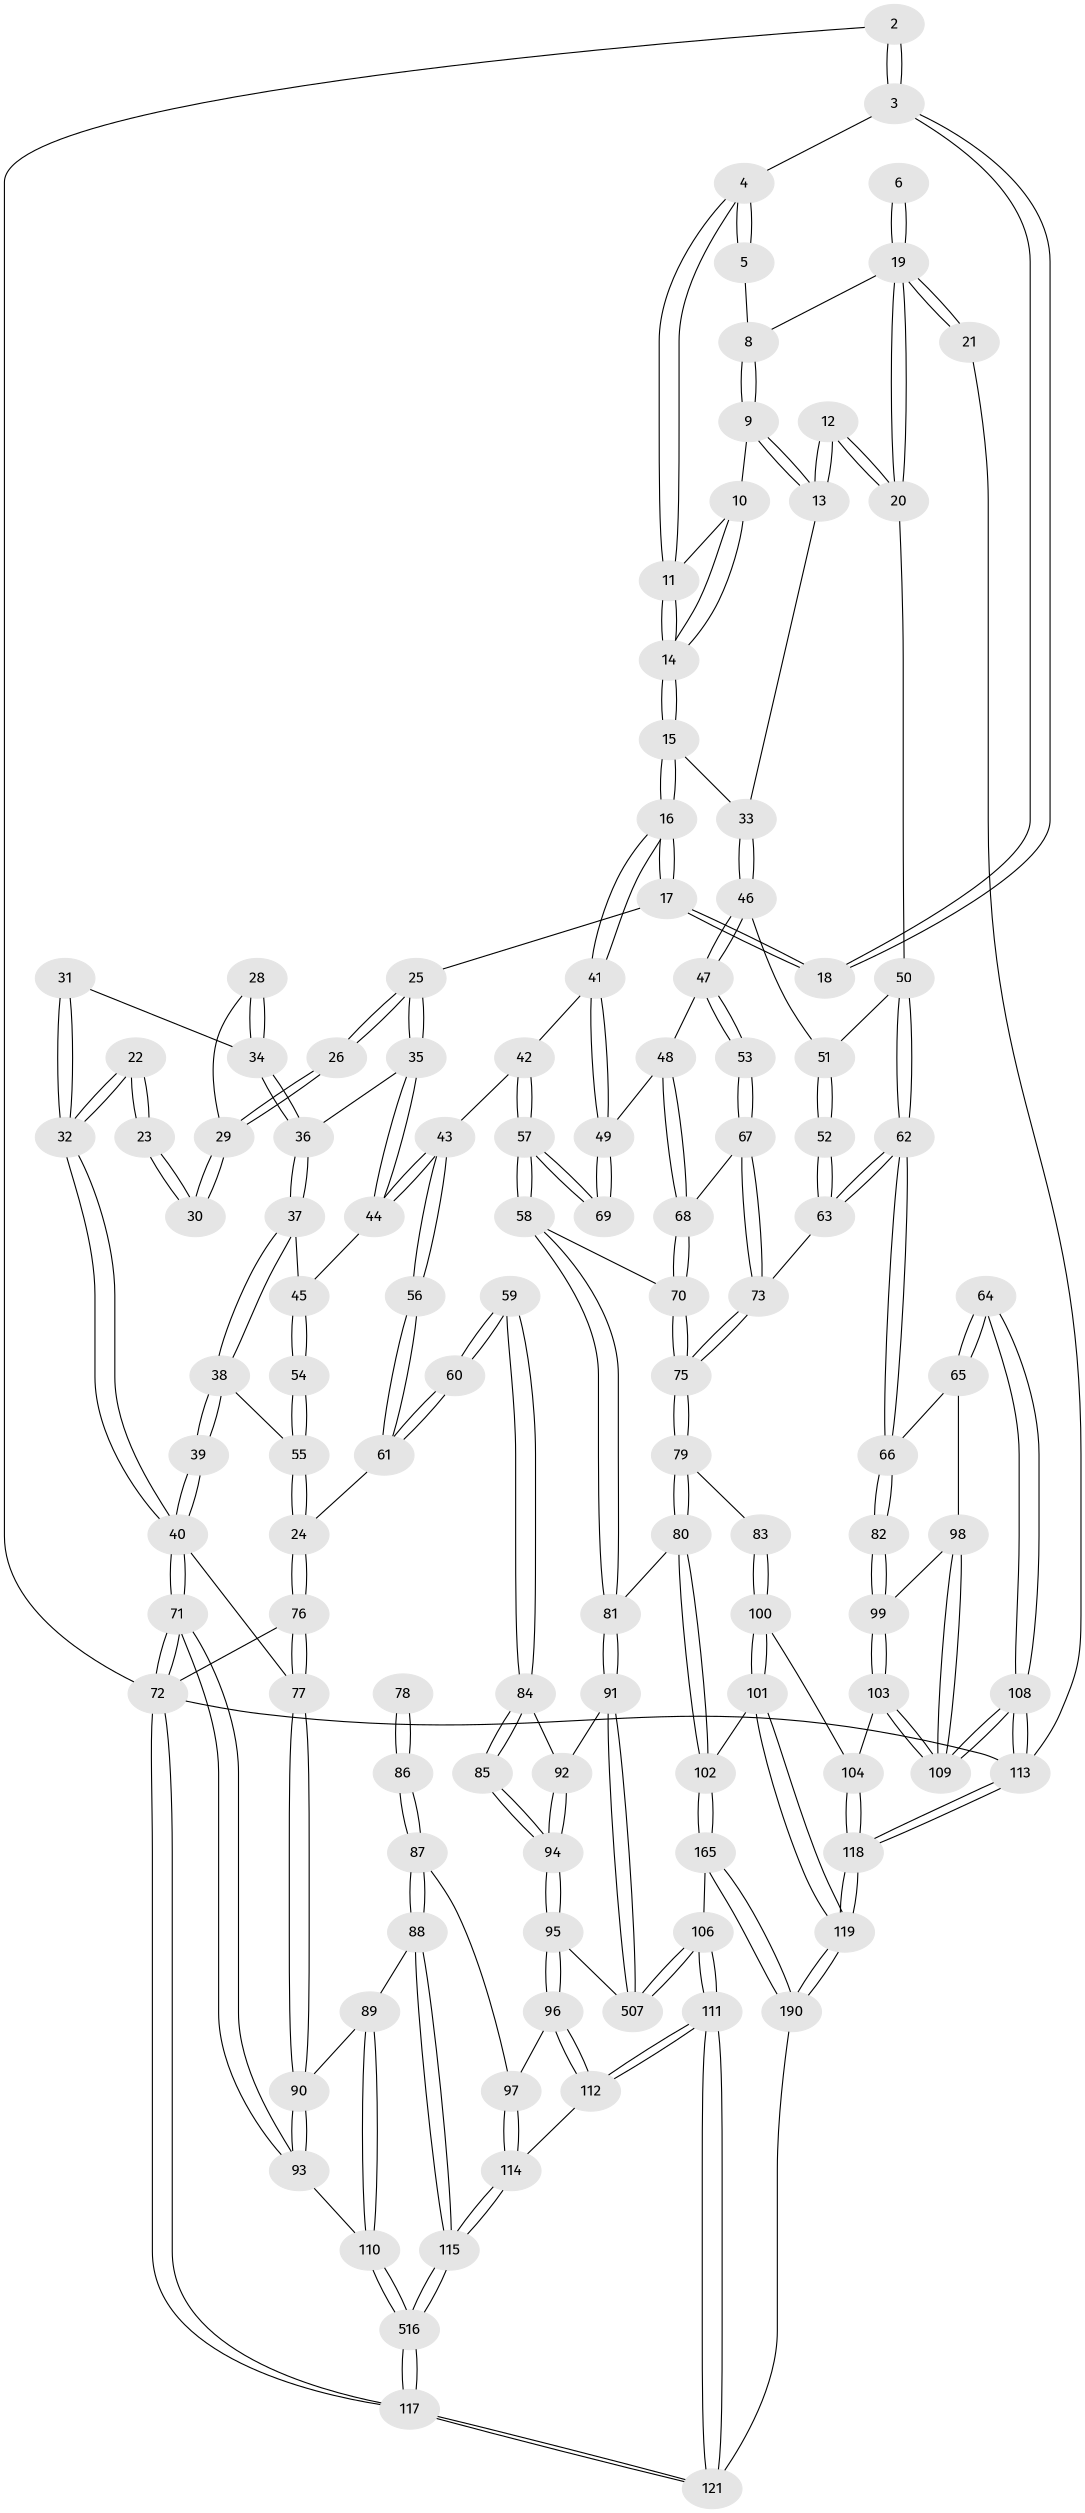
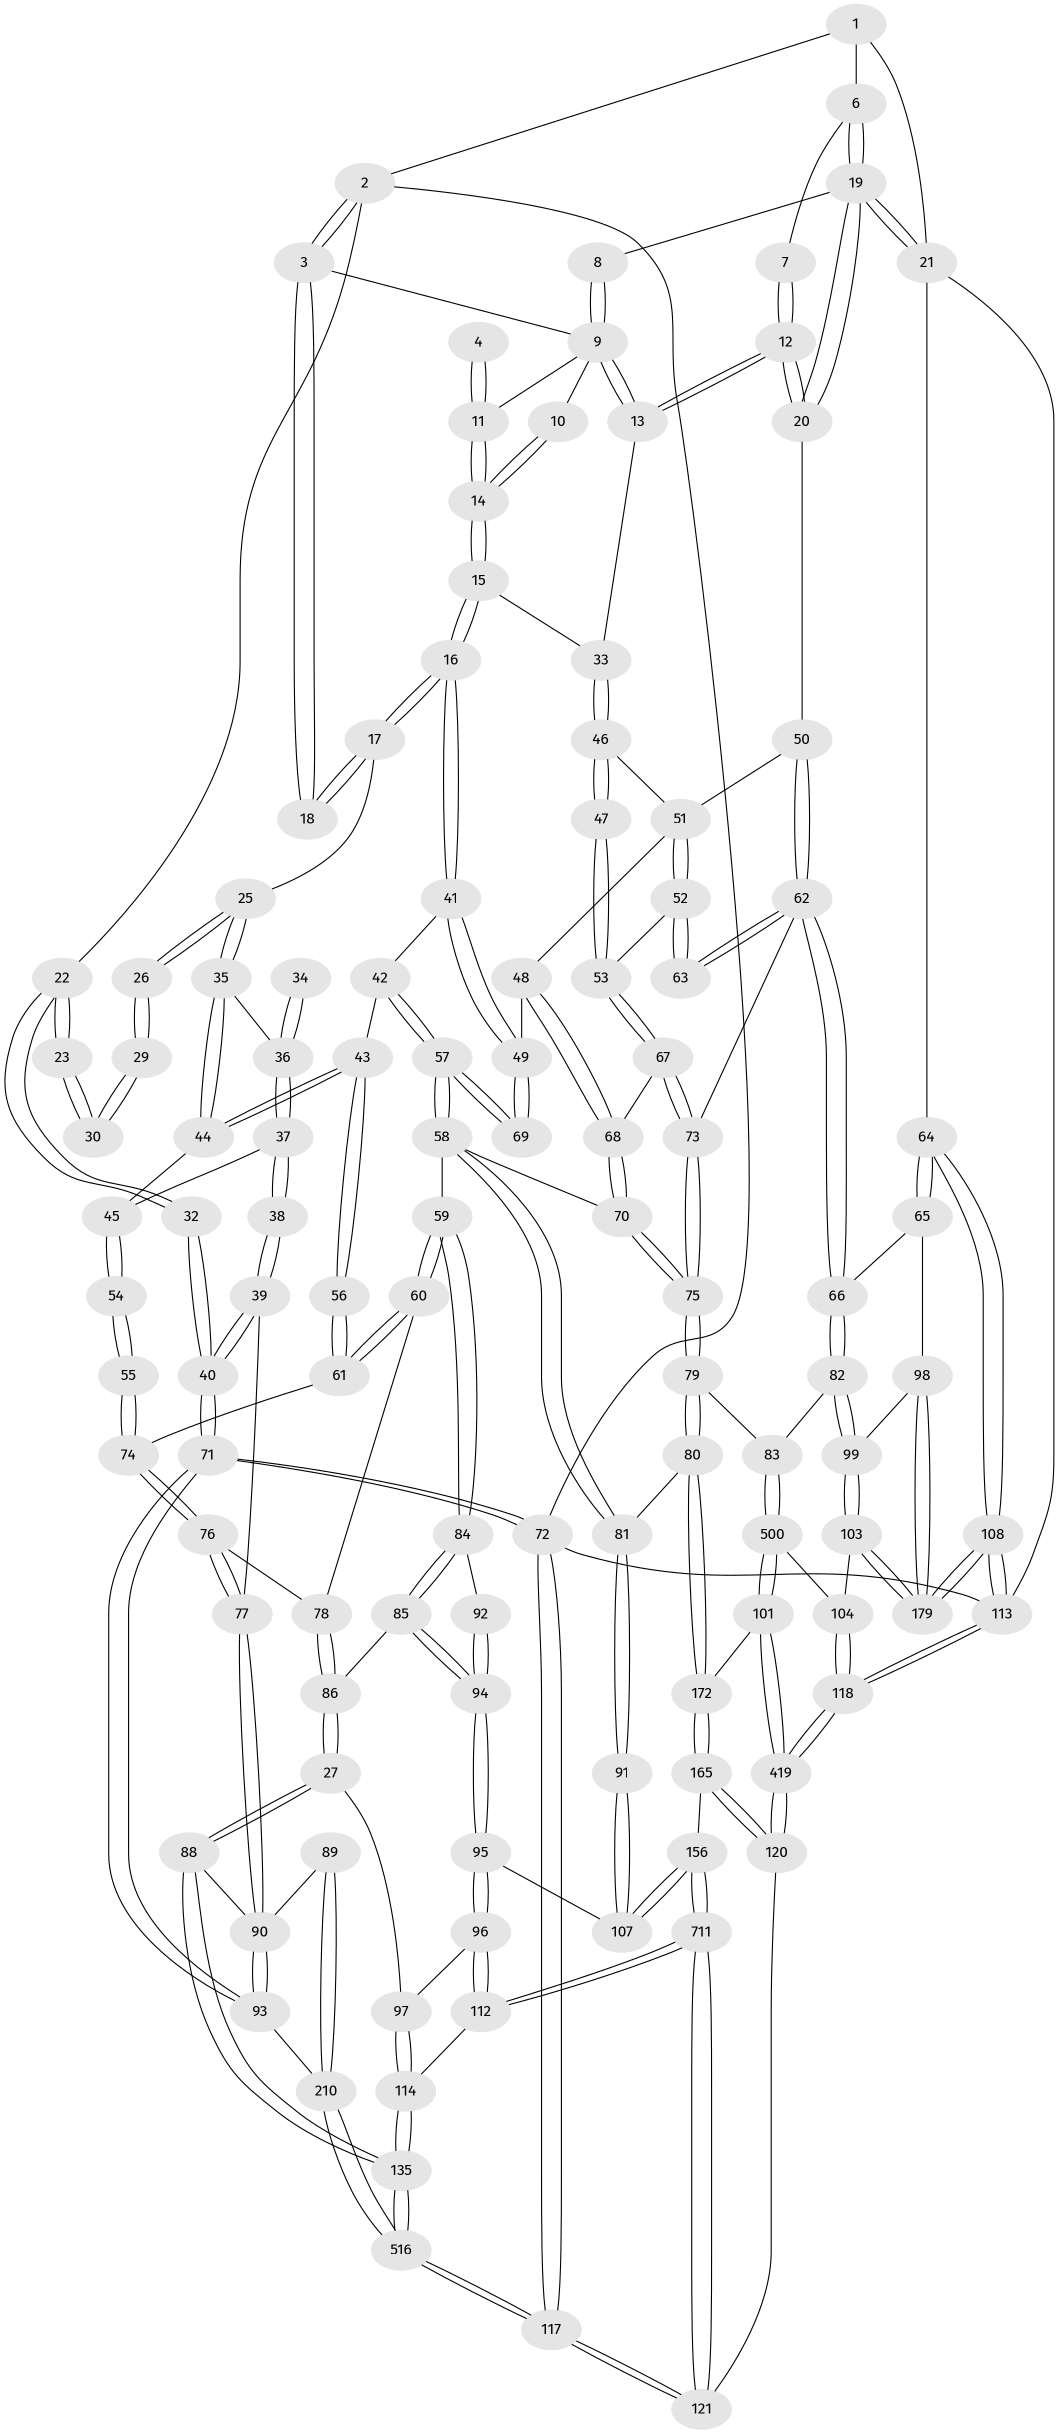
node "1": added
edge "3" -- "4": now "3" -- "9"
node "5": removed
node "7": added
edge "10" -- "11": now "9" -- "11"
edge "2" -- "22": added
edge "21" -- "64": added
edge "52" -- "53": added
node "31": removed
node "28": removed
edge "47" -- "48": now "51" -- "48"
edge "58" -- "59": added
edge "63" -- "73": now "62" -- "73"
edge "38" -- "55": removed
edge "82" -- "83": added
edge "60" -- "78": added
node "24": label "24" -> "74"
edge "40" -- "77": now "39" -- "77"
node "100": label "100" -> "500"
edge "76" -- "72": now "76" -- "78"
edge "85" -- "86": added
edge "91" -- "92": removed
node "102": label "102" -> "172"
node "109": label "109" -> "179"
node "87": label "87" -> "27"
node "106": label "106" -> "156"
node "119": label "119" -> "419"
edge "88" -- "89": now "88" -- "90"
node "507": label "507" -> "107"
node "111": label "111" -> "711"
node "190": label "190" -> "120"
node "110": label "110" -> "210"
node "115": label "115" -> "135"
